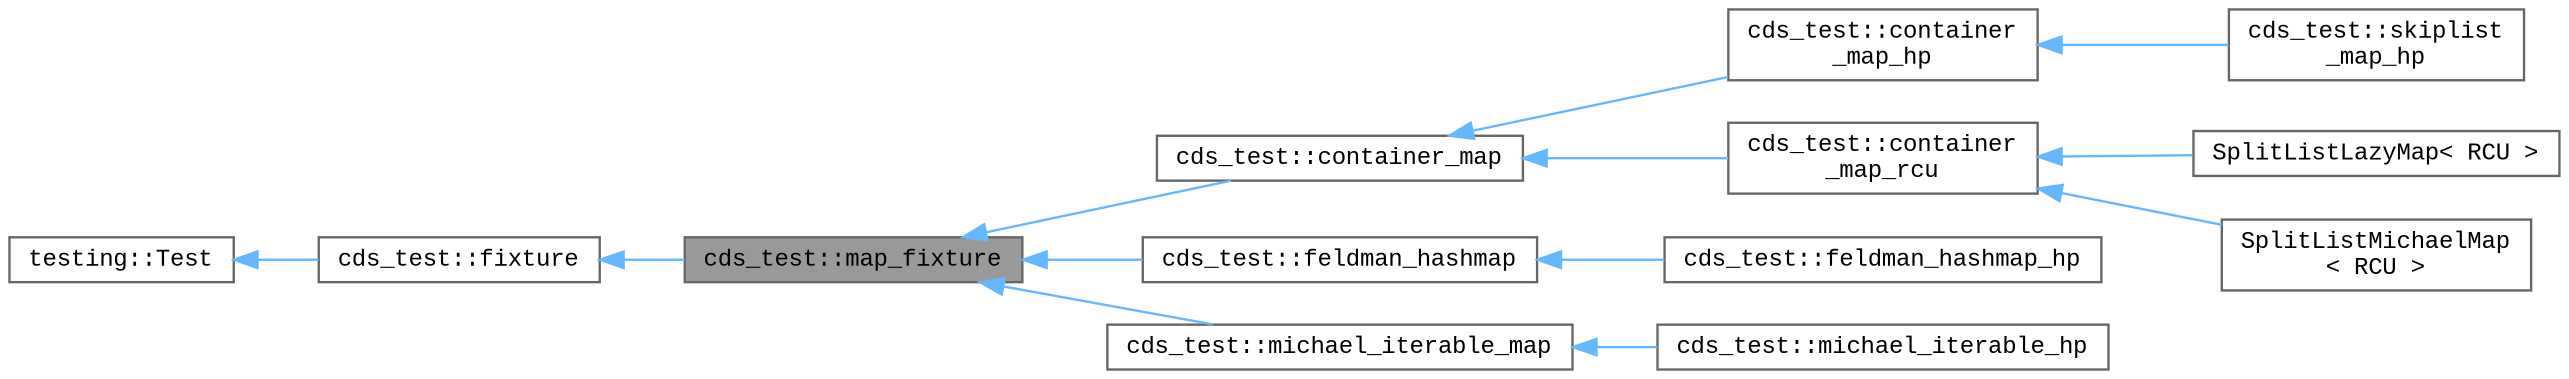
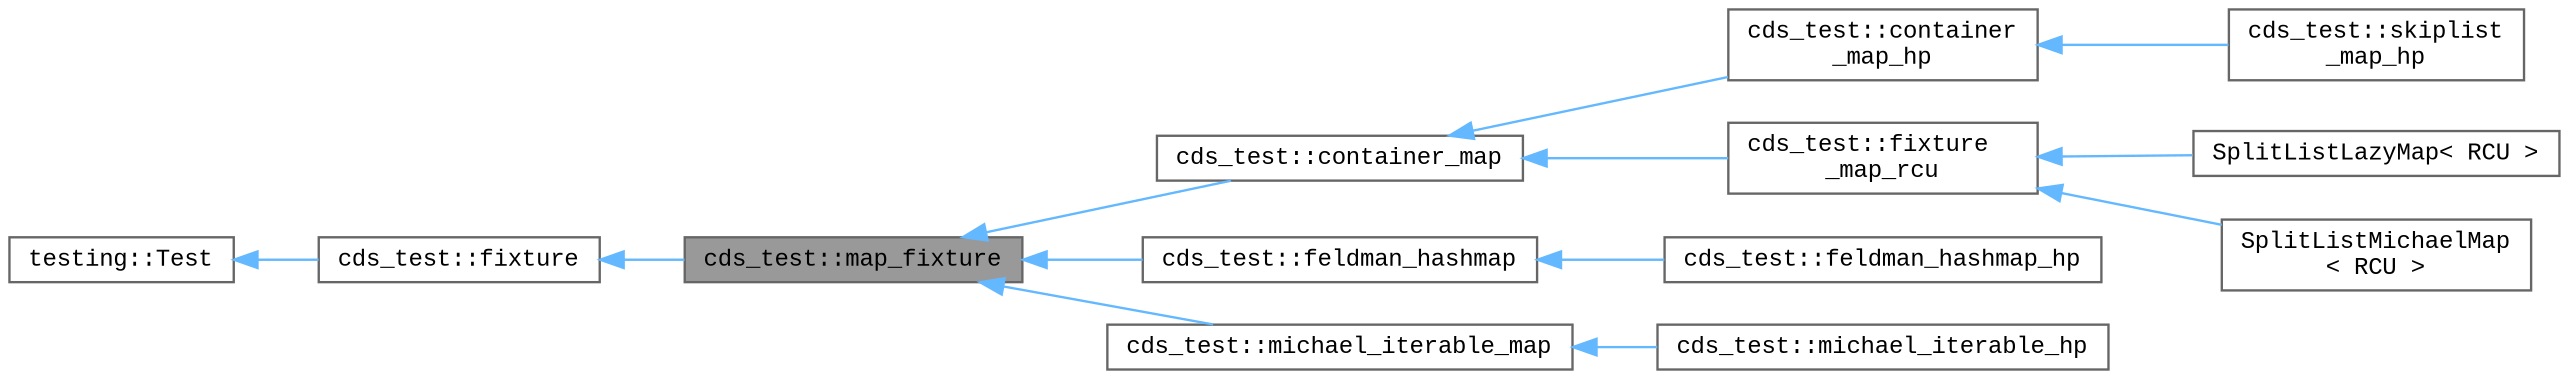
node "cds_test::container _map_rcu": label "cds_test::container _map_rcu" -> "cds_test::fixture _map_rcu"
